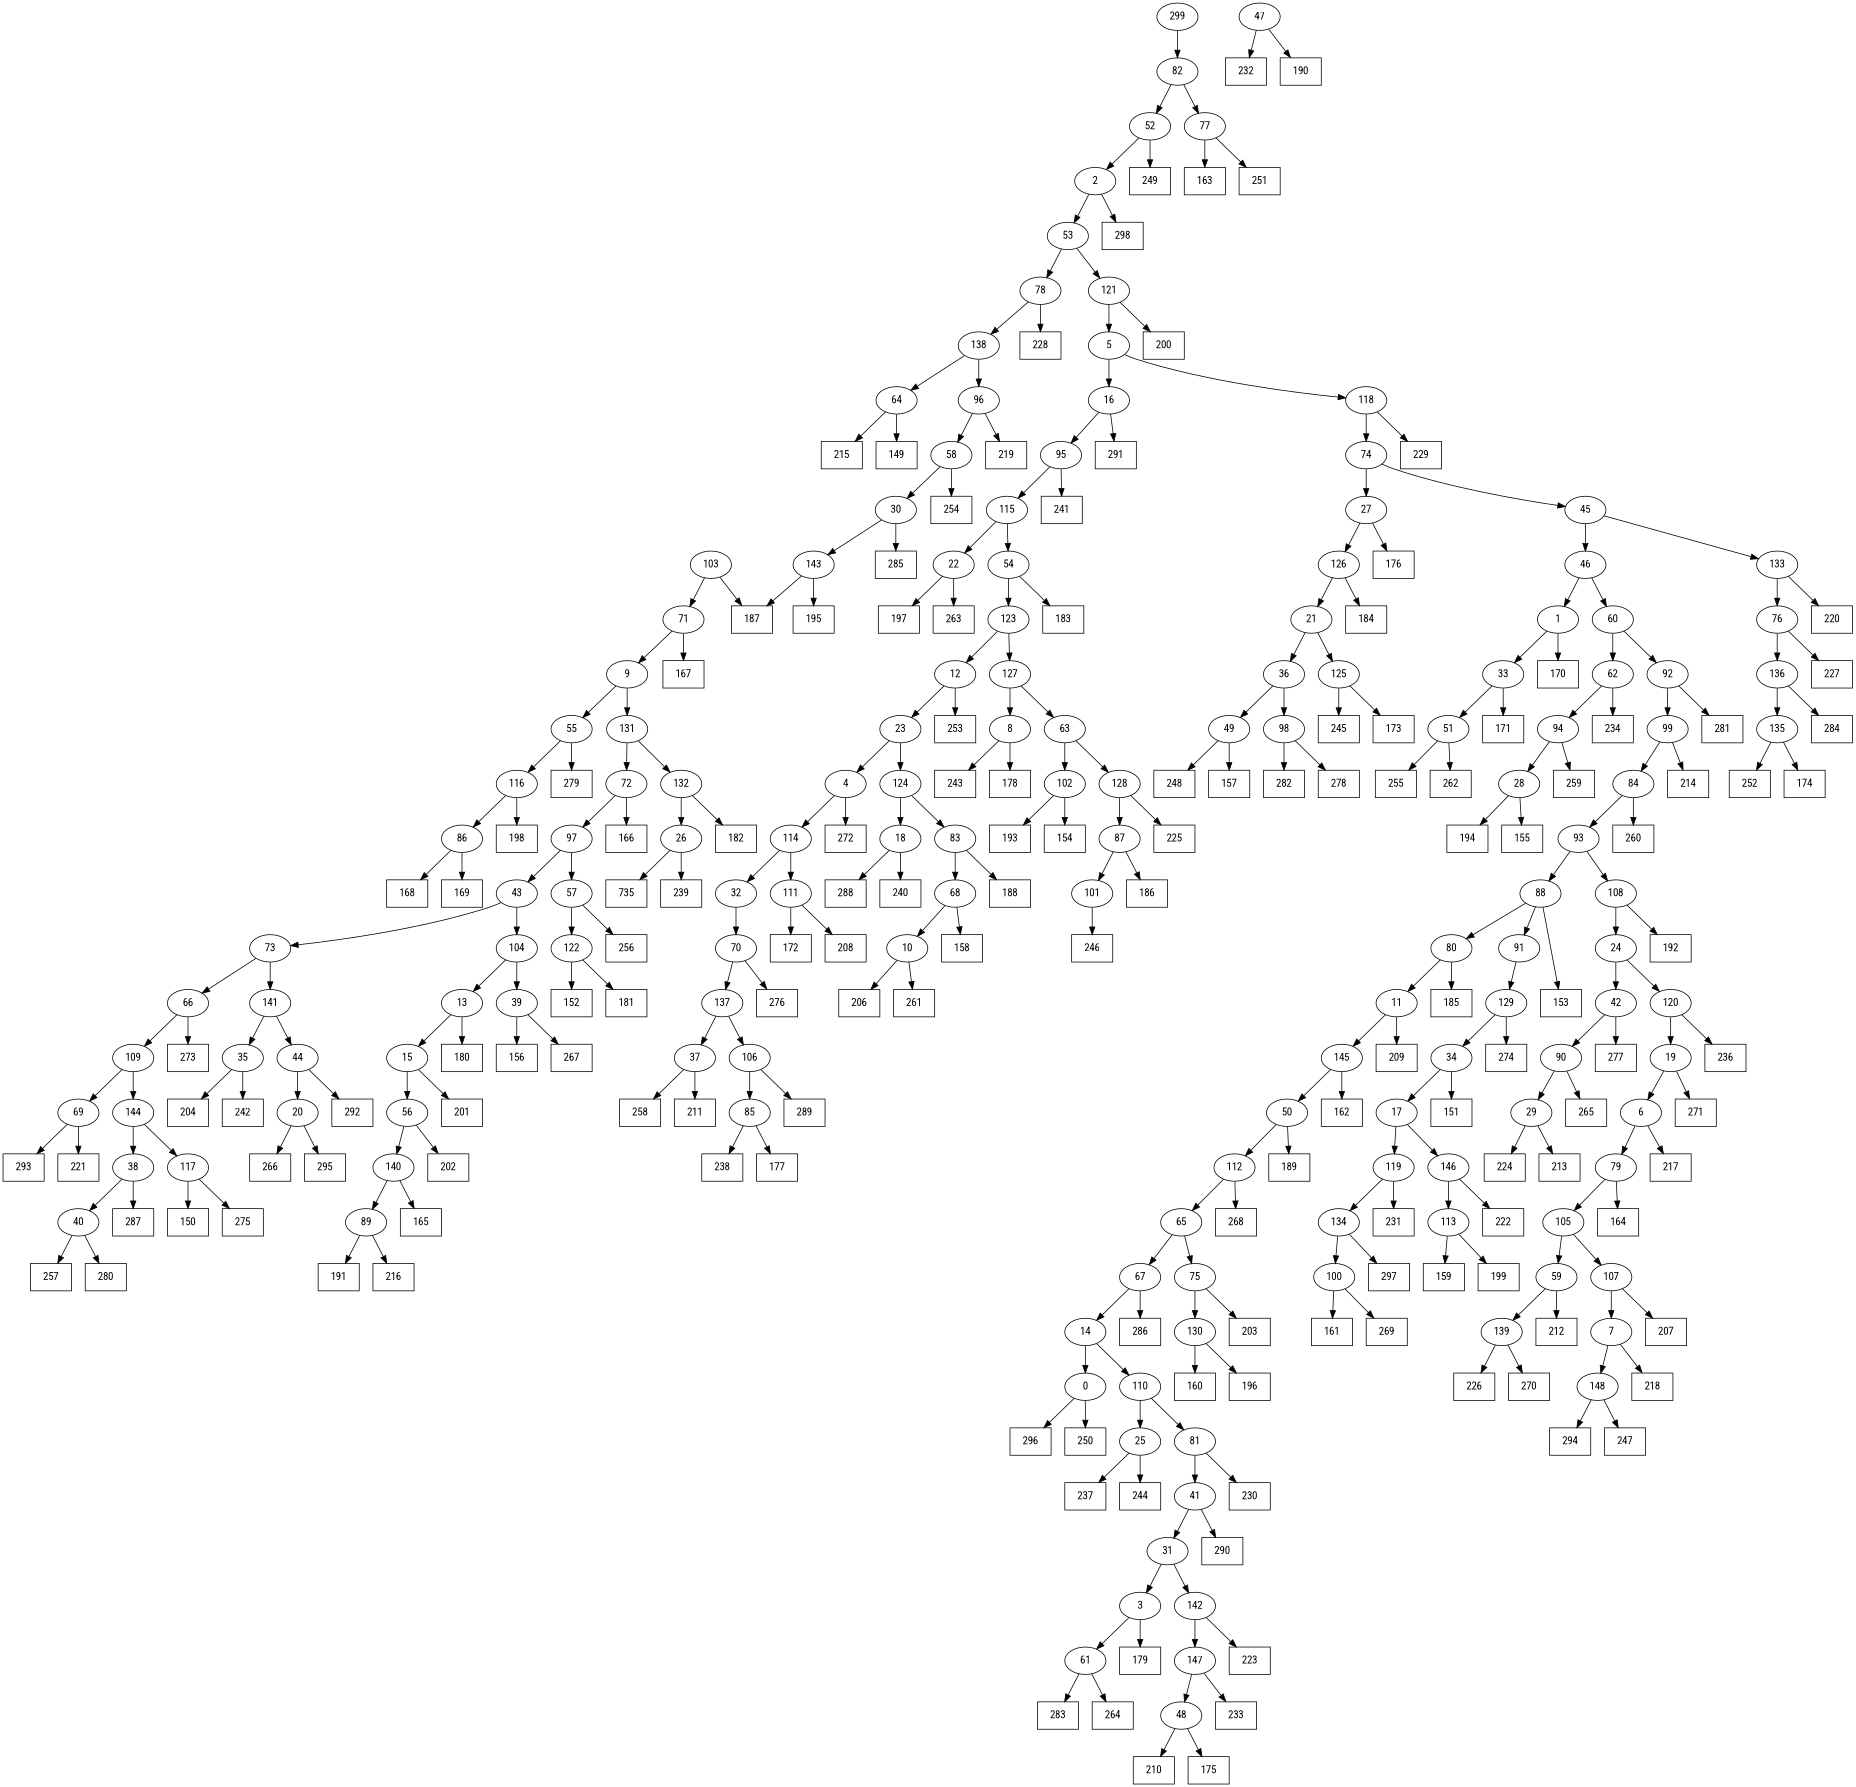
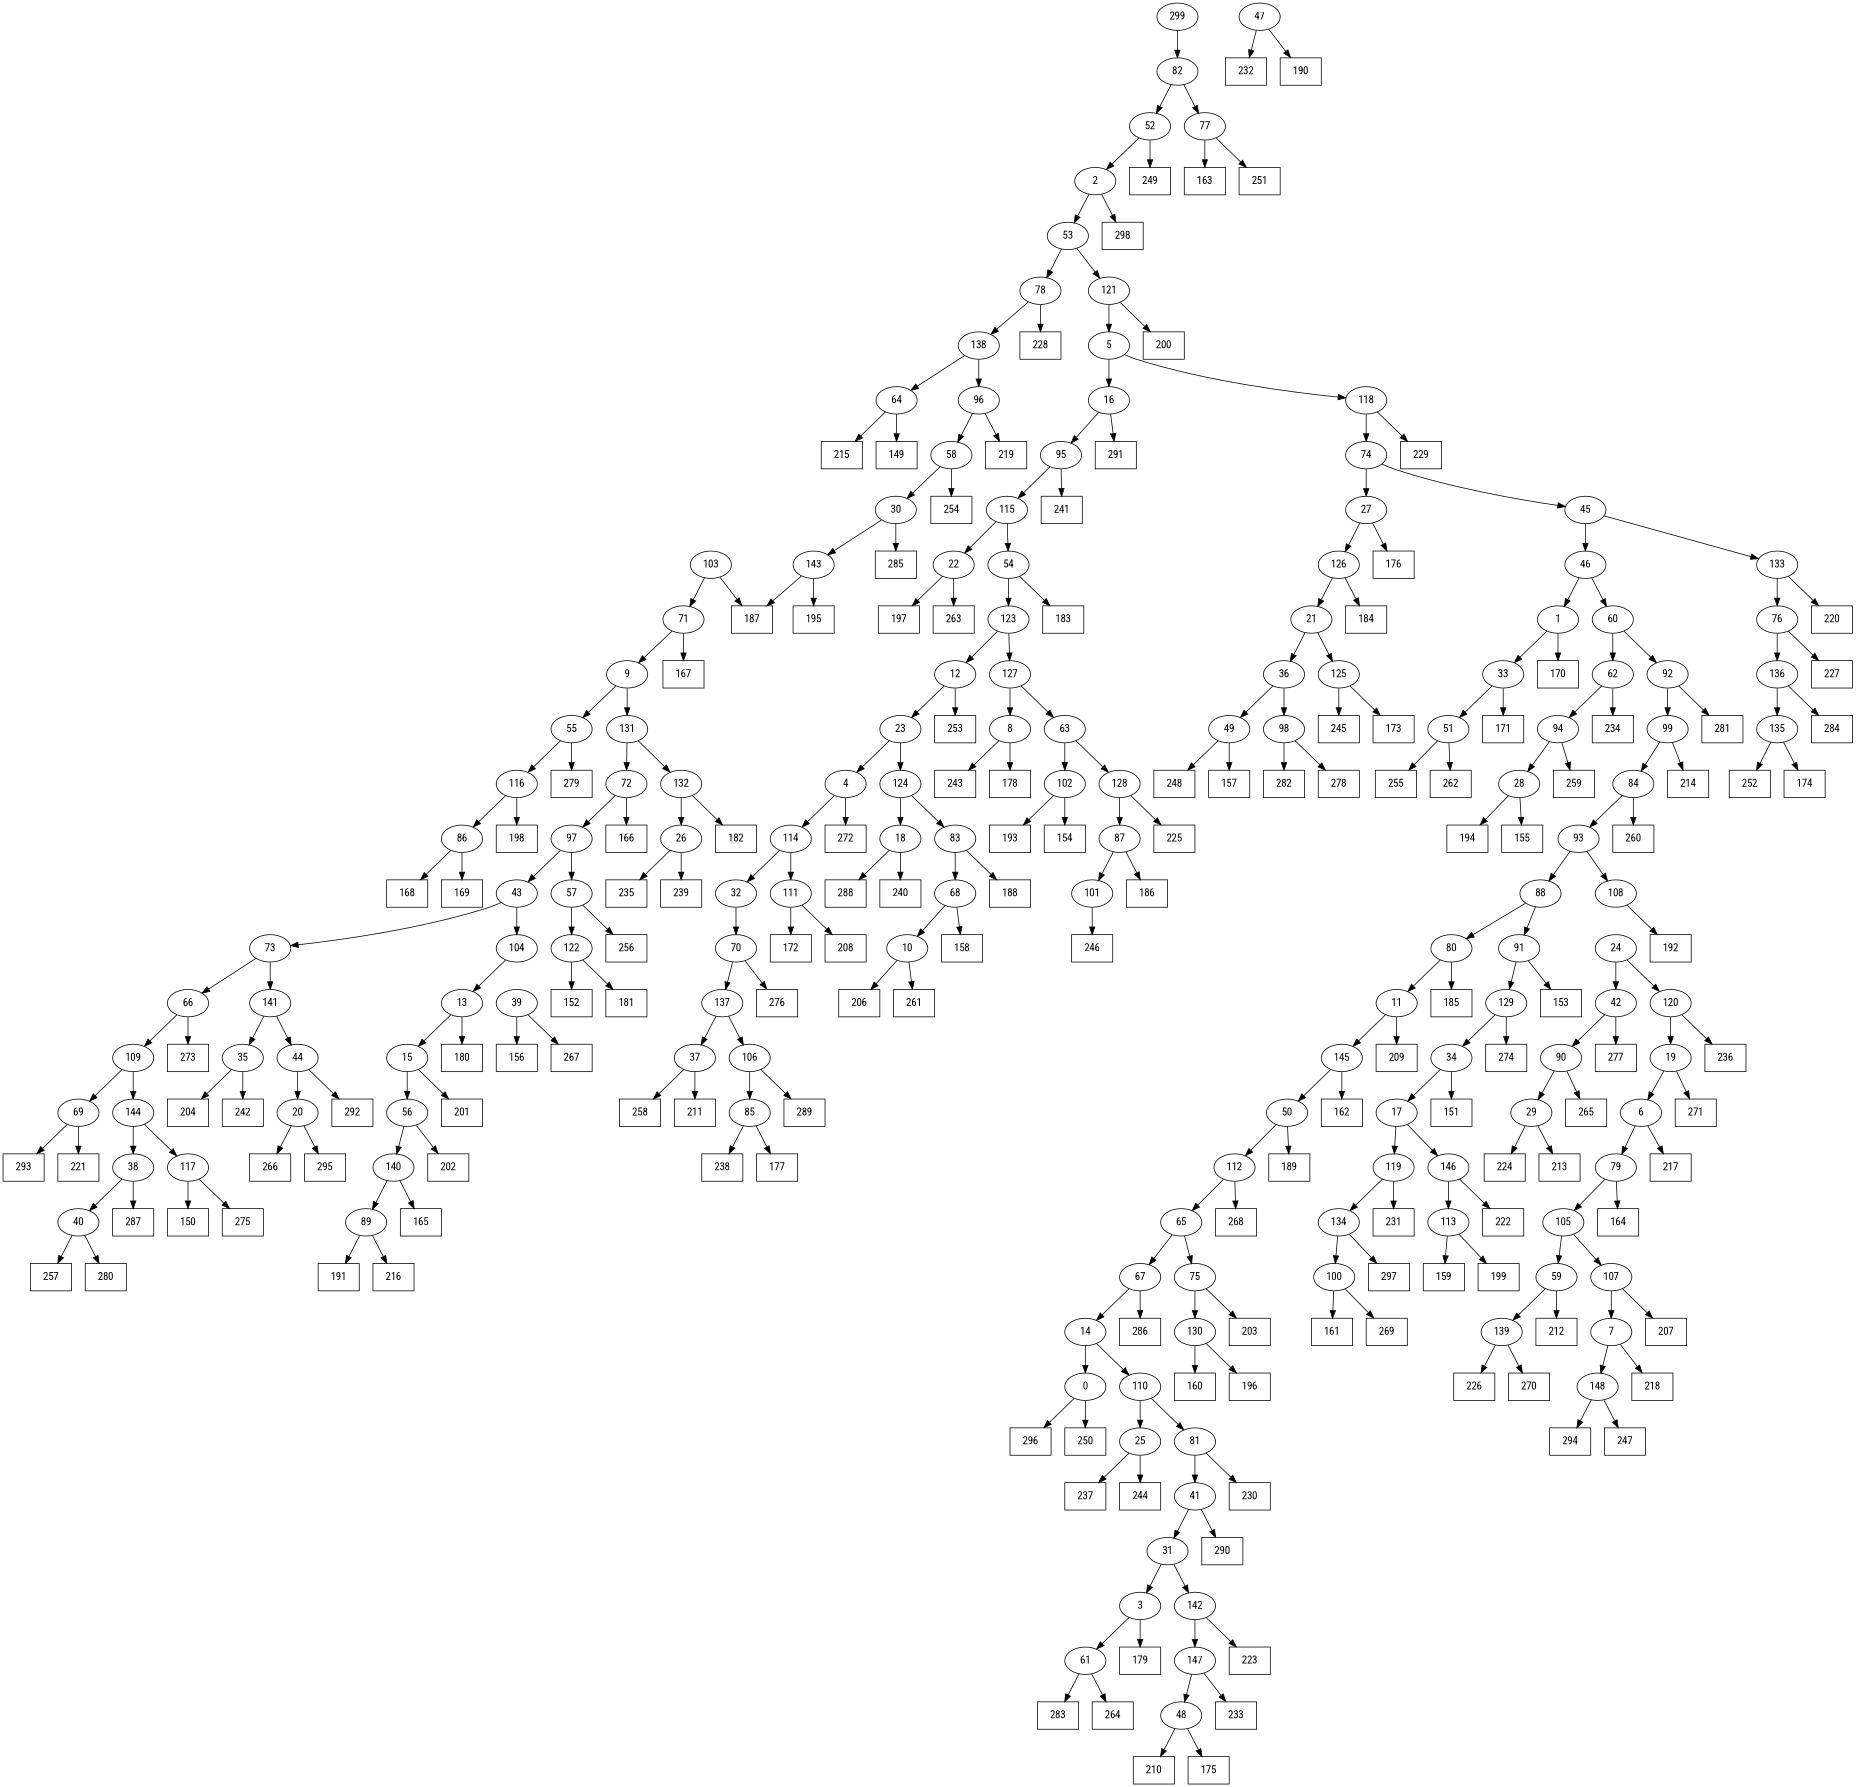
node "735": label "735" -> "235"
edge "108" -> "24": removed
edge "88" -> "153": now "91" -> "153"
edge "104" -> "39": removed
